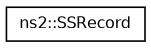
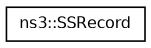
node "ns2::SSRecord": label "ns2::SSRecord" -> "ns3::SSRecord"
